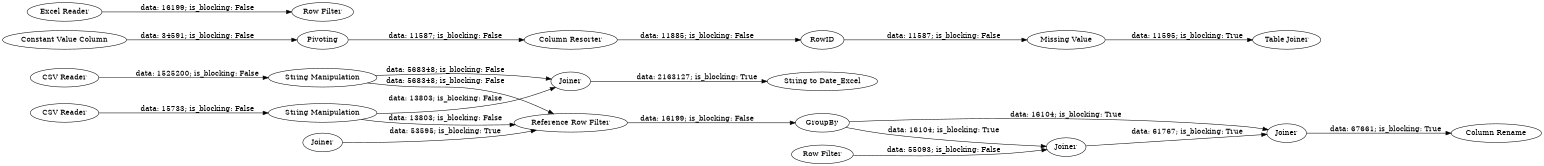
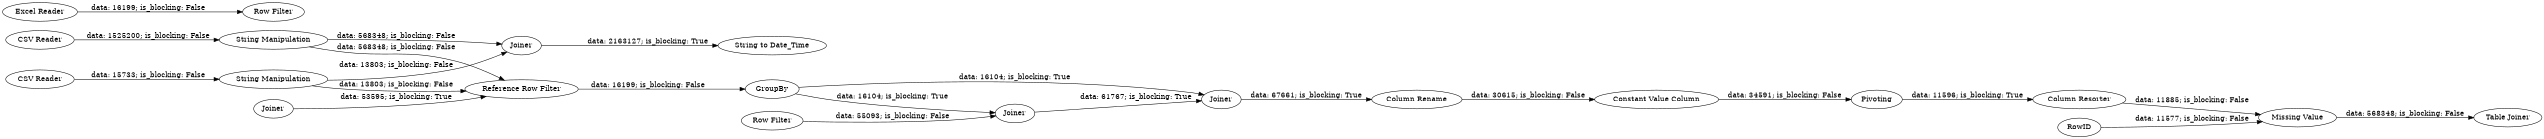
edge "Pivoting" -> "Column Resorter": label "data: 11587; is_blocking: False" -> "data: 11596; is_blocking: True"
edge "RowID" -> "Missing Value": label "data: 11587; is_blocking: False" -> "data: 11577; is_blocking: False"
edge "Missing Value" -> "Table Joiner": label "data: 11595; is_blocking: True" -> "data: 568348; is_blocking: False"
edge "Column Resorter" -> "RowID": now "Column Resorter" -> "Missing Value"
node "String to Date_Excel": label "String to Date_Excel" -> "String to Date_Time"
edge "Column Rename" -> "Constant Value Column": added, label "data: 30615; is_blocking: False"
